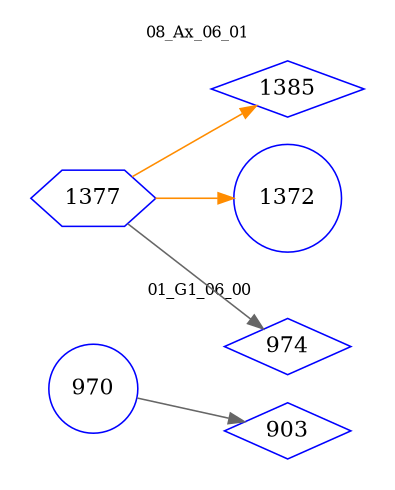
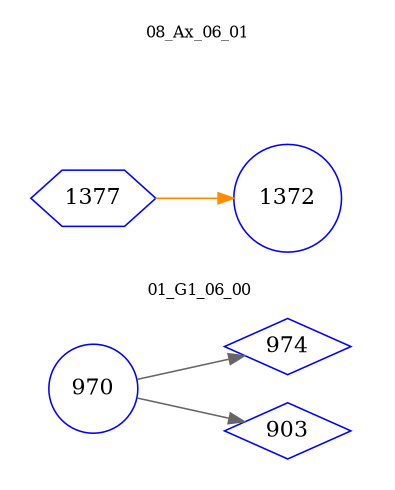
node "1385": removed
edge "1377" -> "974": now "970" -> "974"
